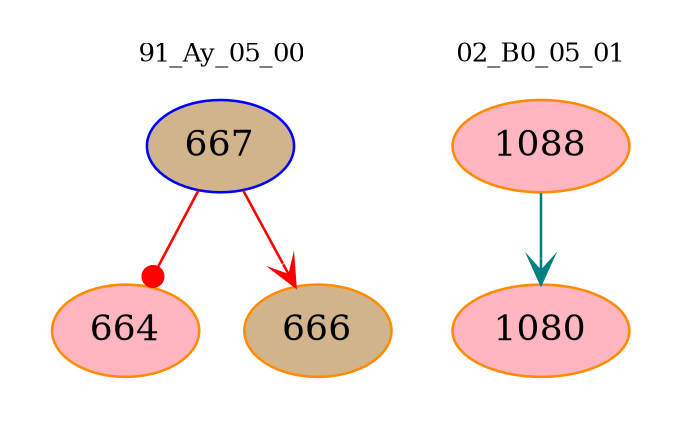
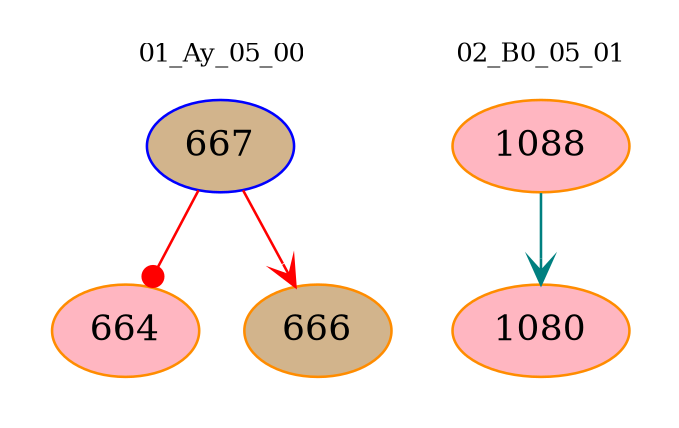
cluster "91_Ay_05_00": label "91_Ay_05_00" -> "01_Ay_05_00"
